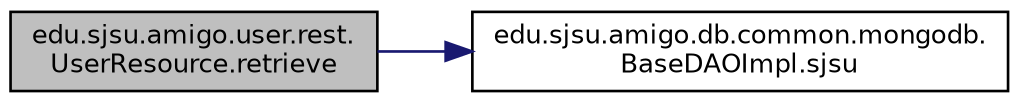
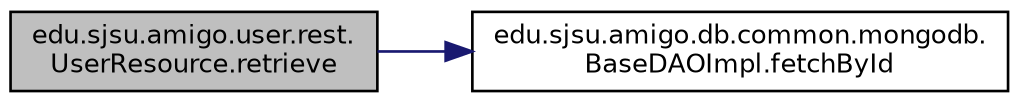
node "edu.sjsu.amigo.db.common.mongodb. BaseDAOImpl.sjsu": label "edu.sjsu.amigo.db.common.mongodb. BaseDAOImpl.sjsu" -> "edu.sjsu.amigo.db.common.mongodb. BaseDAOImpl.fetchById"
